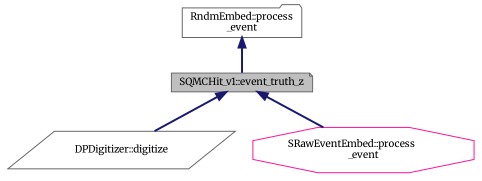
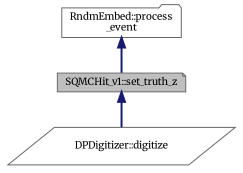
node "SQMCHit_v1::event_truth_z": label "SQMCHit_v1::event_truth_z" -> "SQMCHit_v1::set_truth_z"
node "SRawEventEmbed::process _event": removed
